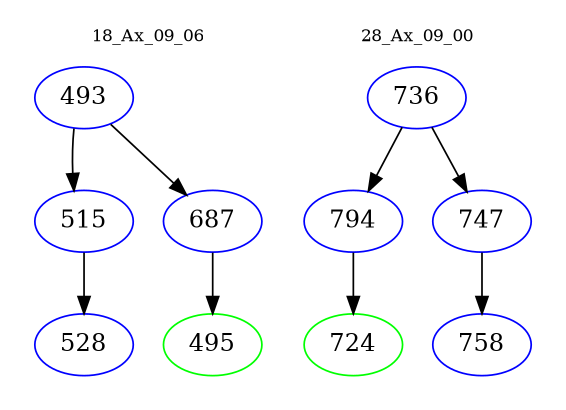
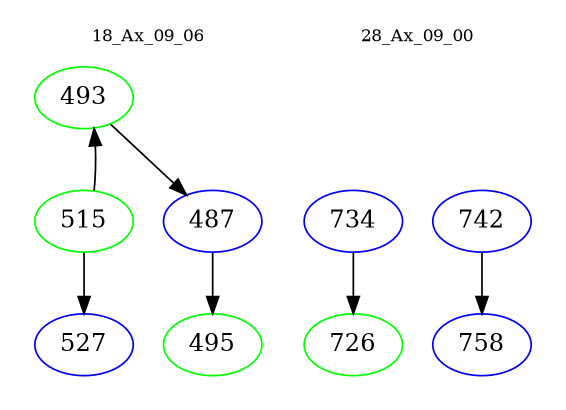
node "493": color blue -> green
node "736": removed
edge "493" -> "515": reversed
node "515": color blue -> green
node "687": label "687" -> "487"
node "794": label "794" -> "734"
node "747": label "747" -> "742"
node "528": label "528" -> "527"
node "724": label "724" -> "726"
